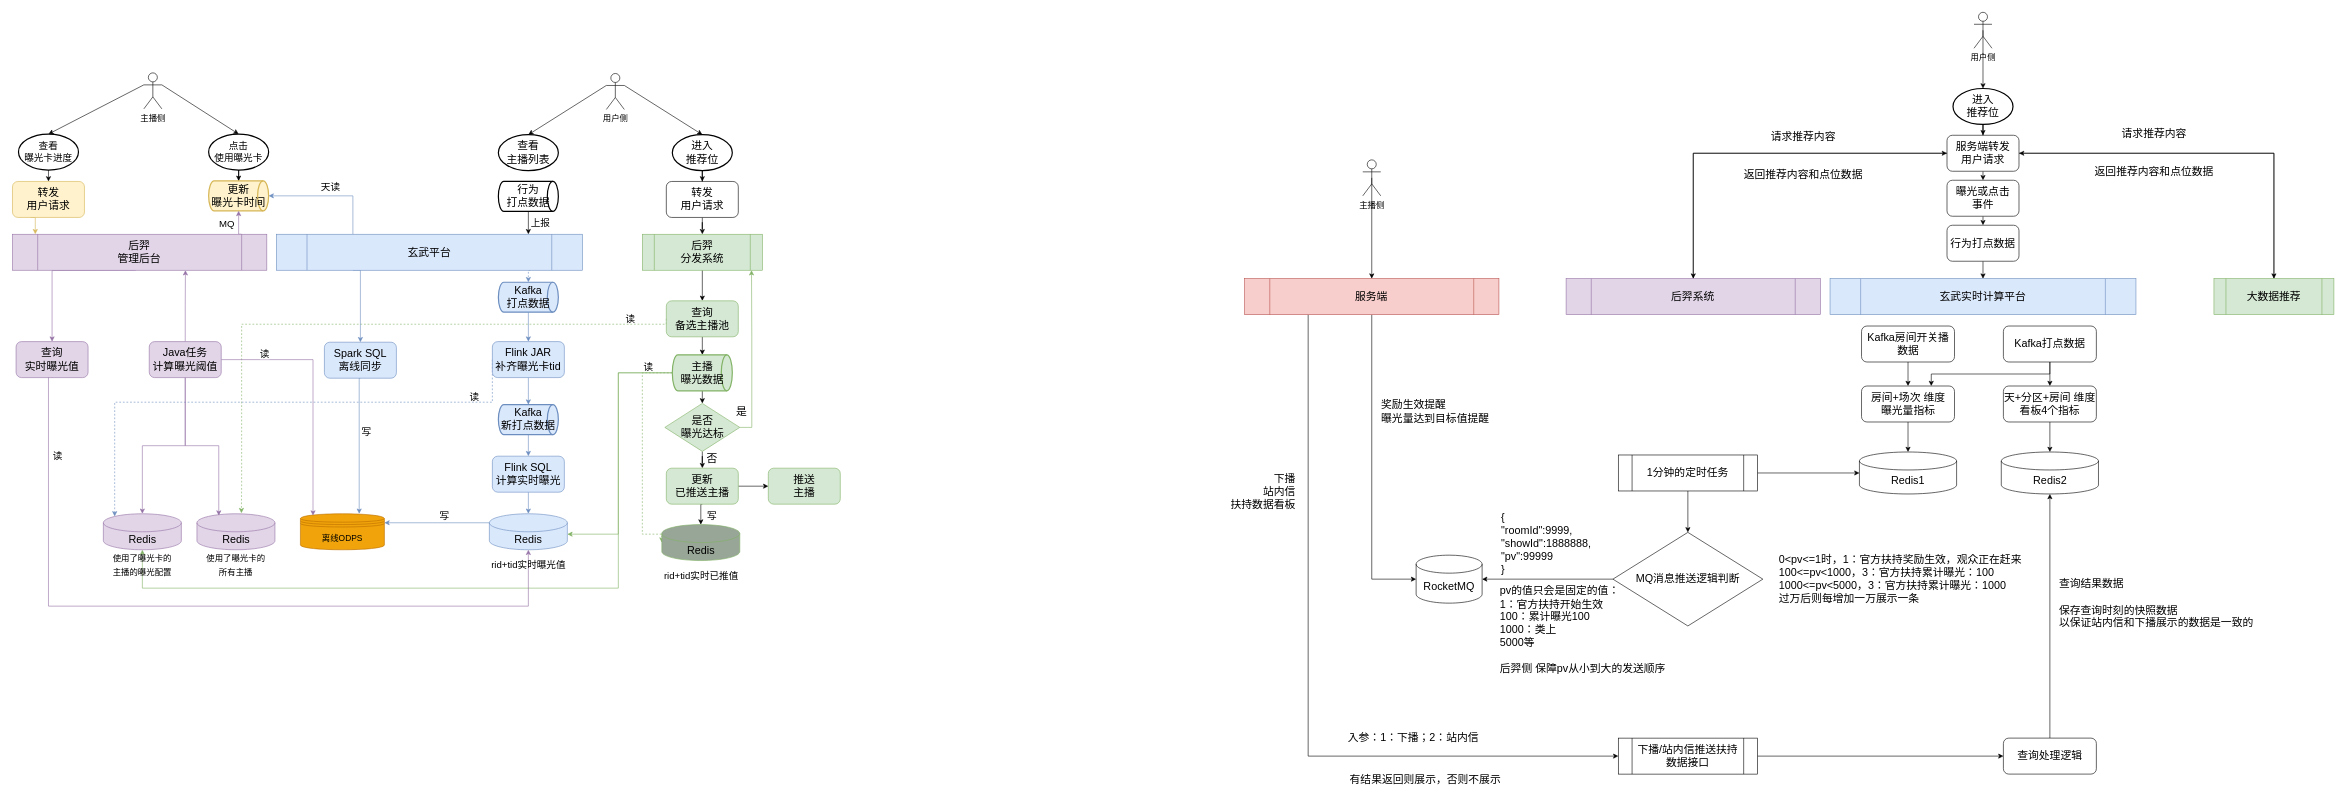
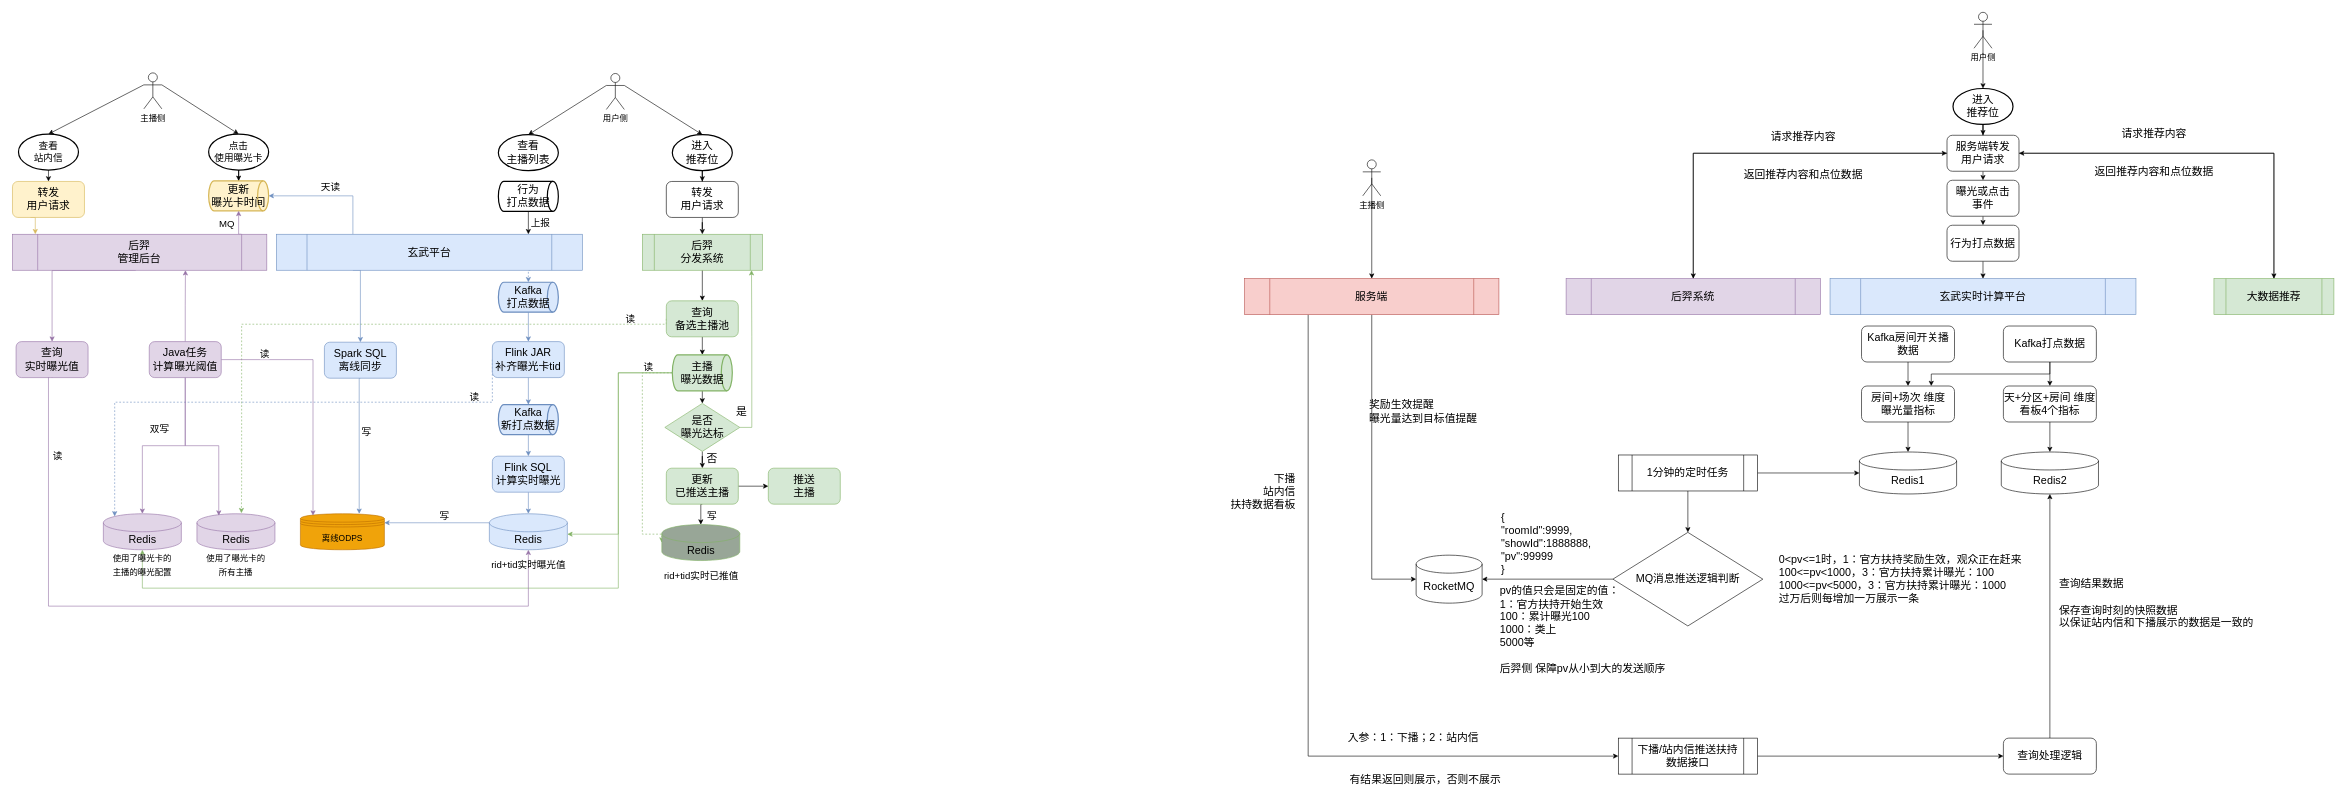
node "查看曝光卡进度": label "查看曝光卡进度" -> "查看站内信"
node "奖励生效提醒 曝光量达到目标值提醒": moved (1440, 412) -> (1428, 412)
node "双写": added
